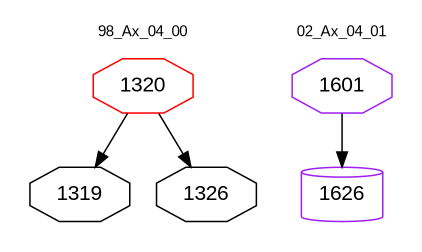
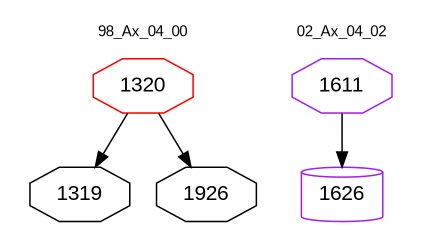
cluster "02_Ax_04_01": label "02_Ax_04_01" -> "02_Ax_04_02"
node "1601": label "1601" -> "1611"
node "1326": label "1326" -> "1926"
